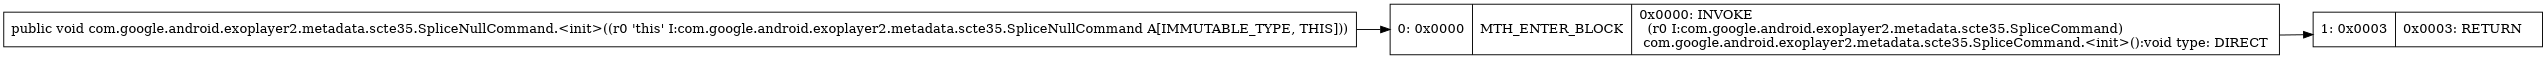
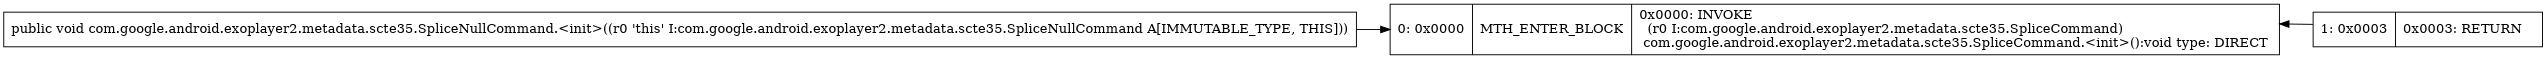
edge "0: 0x0000" -> "1: 0x0003": reversed
